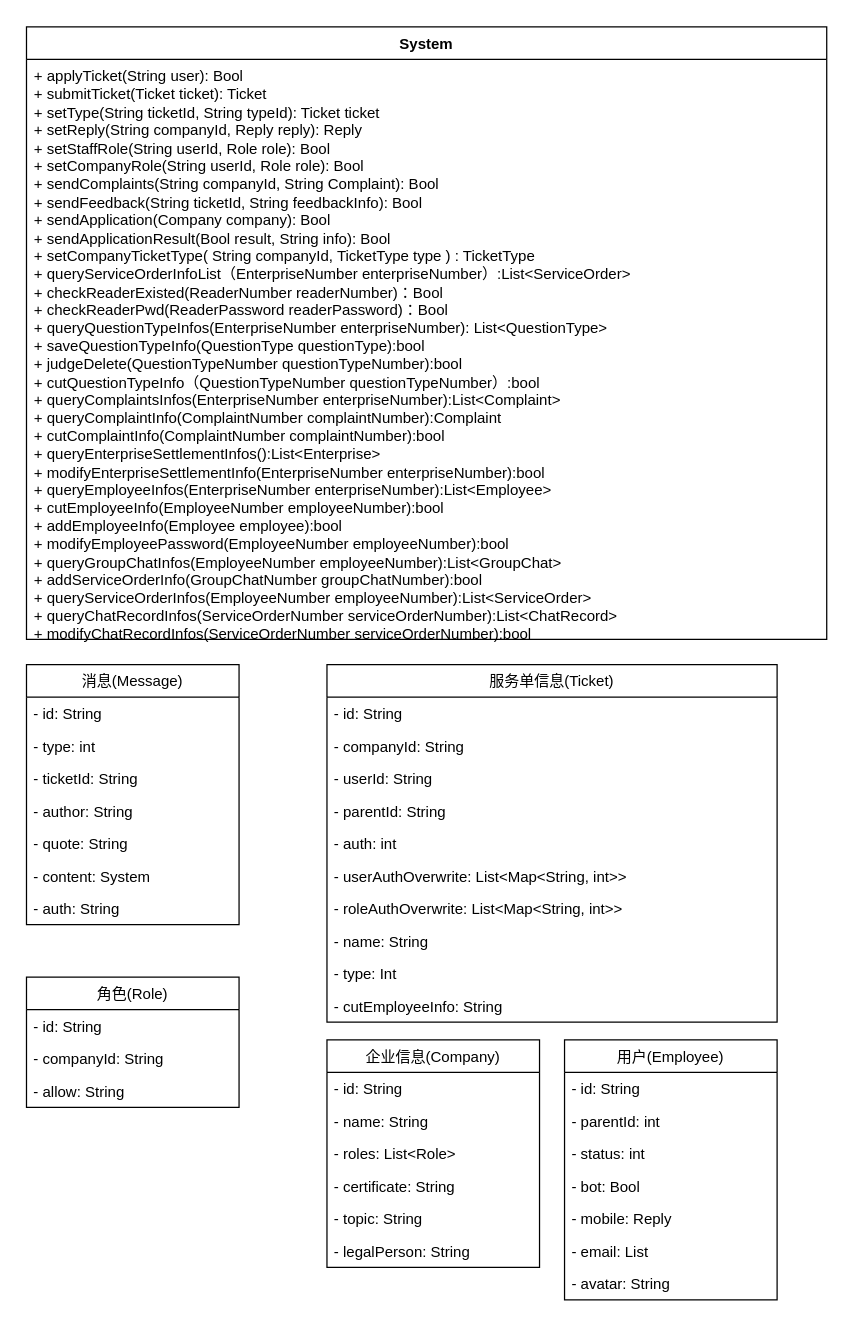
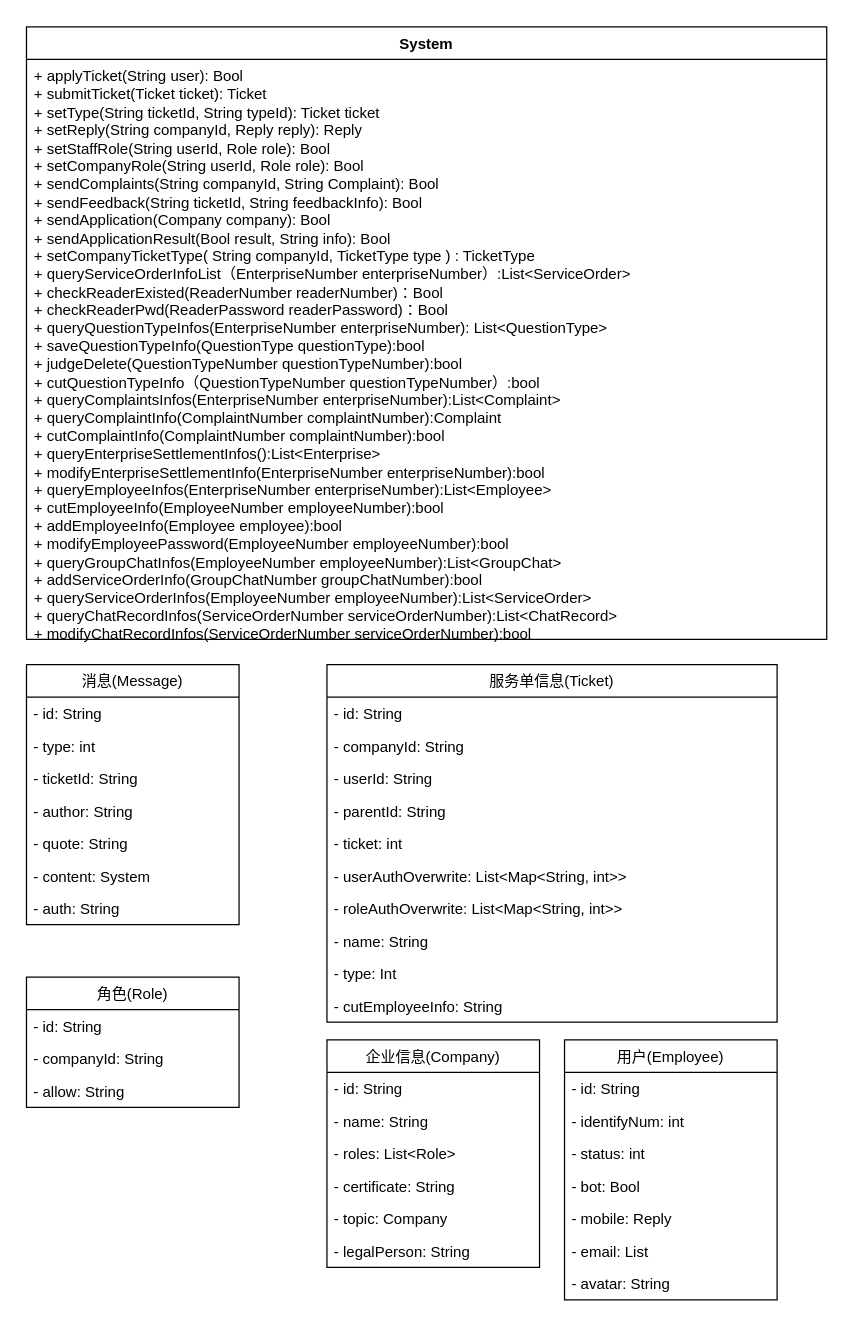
node "- auth: int": label "- auth: int" -> "- ticket: int"
node "- parentId: int": label "- parentId: int" -> "- identifyNum: int"
node "- topic: String": label "- topic: String" -> "- topic: Company"
